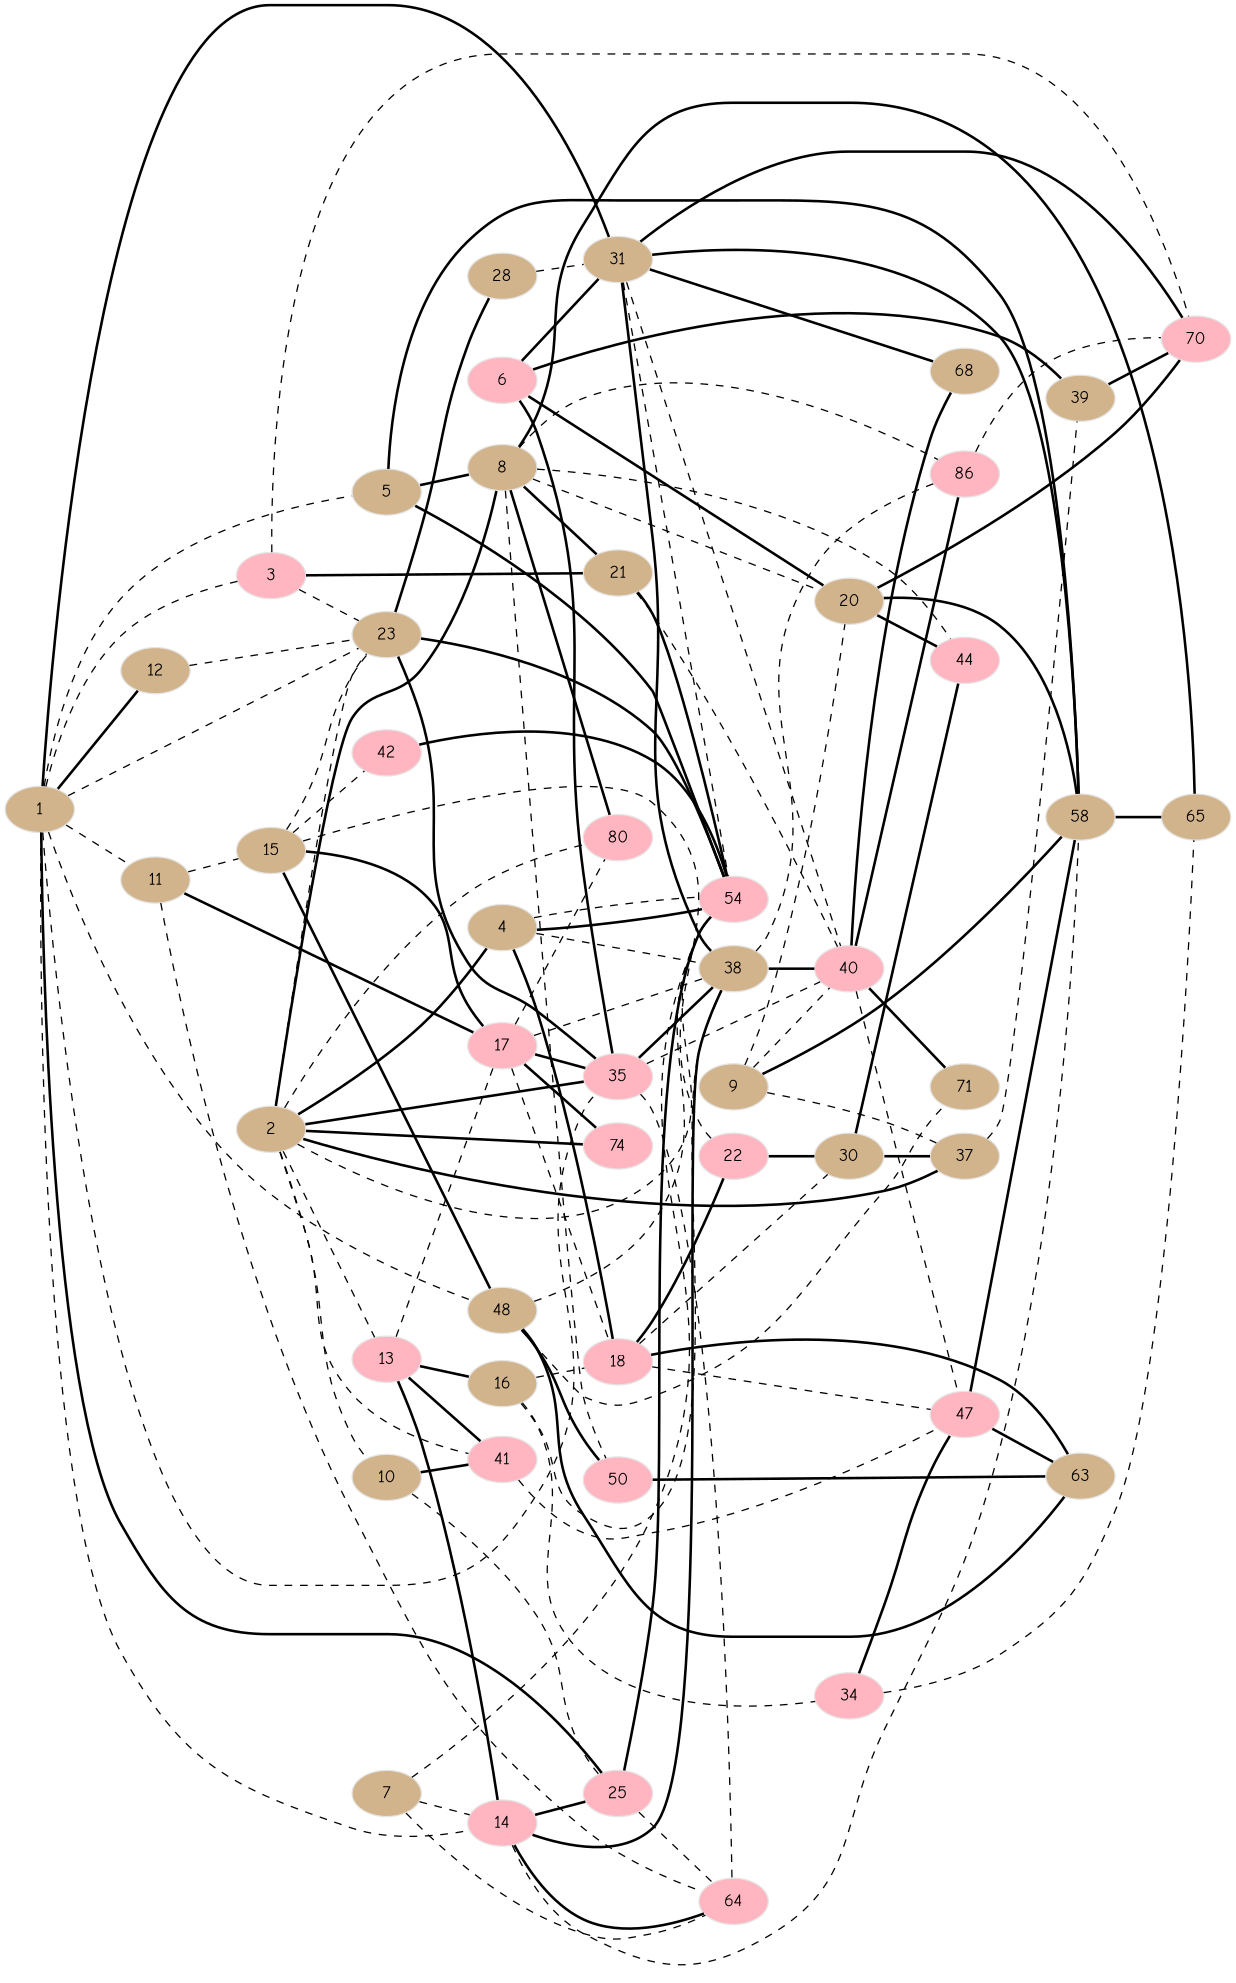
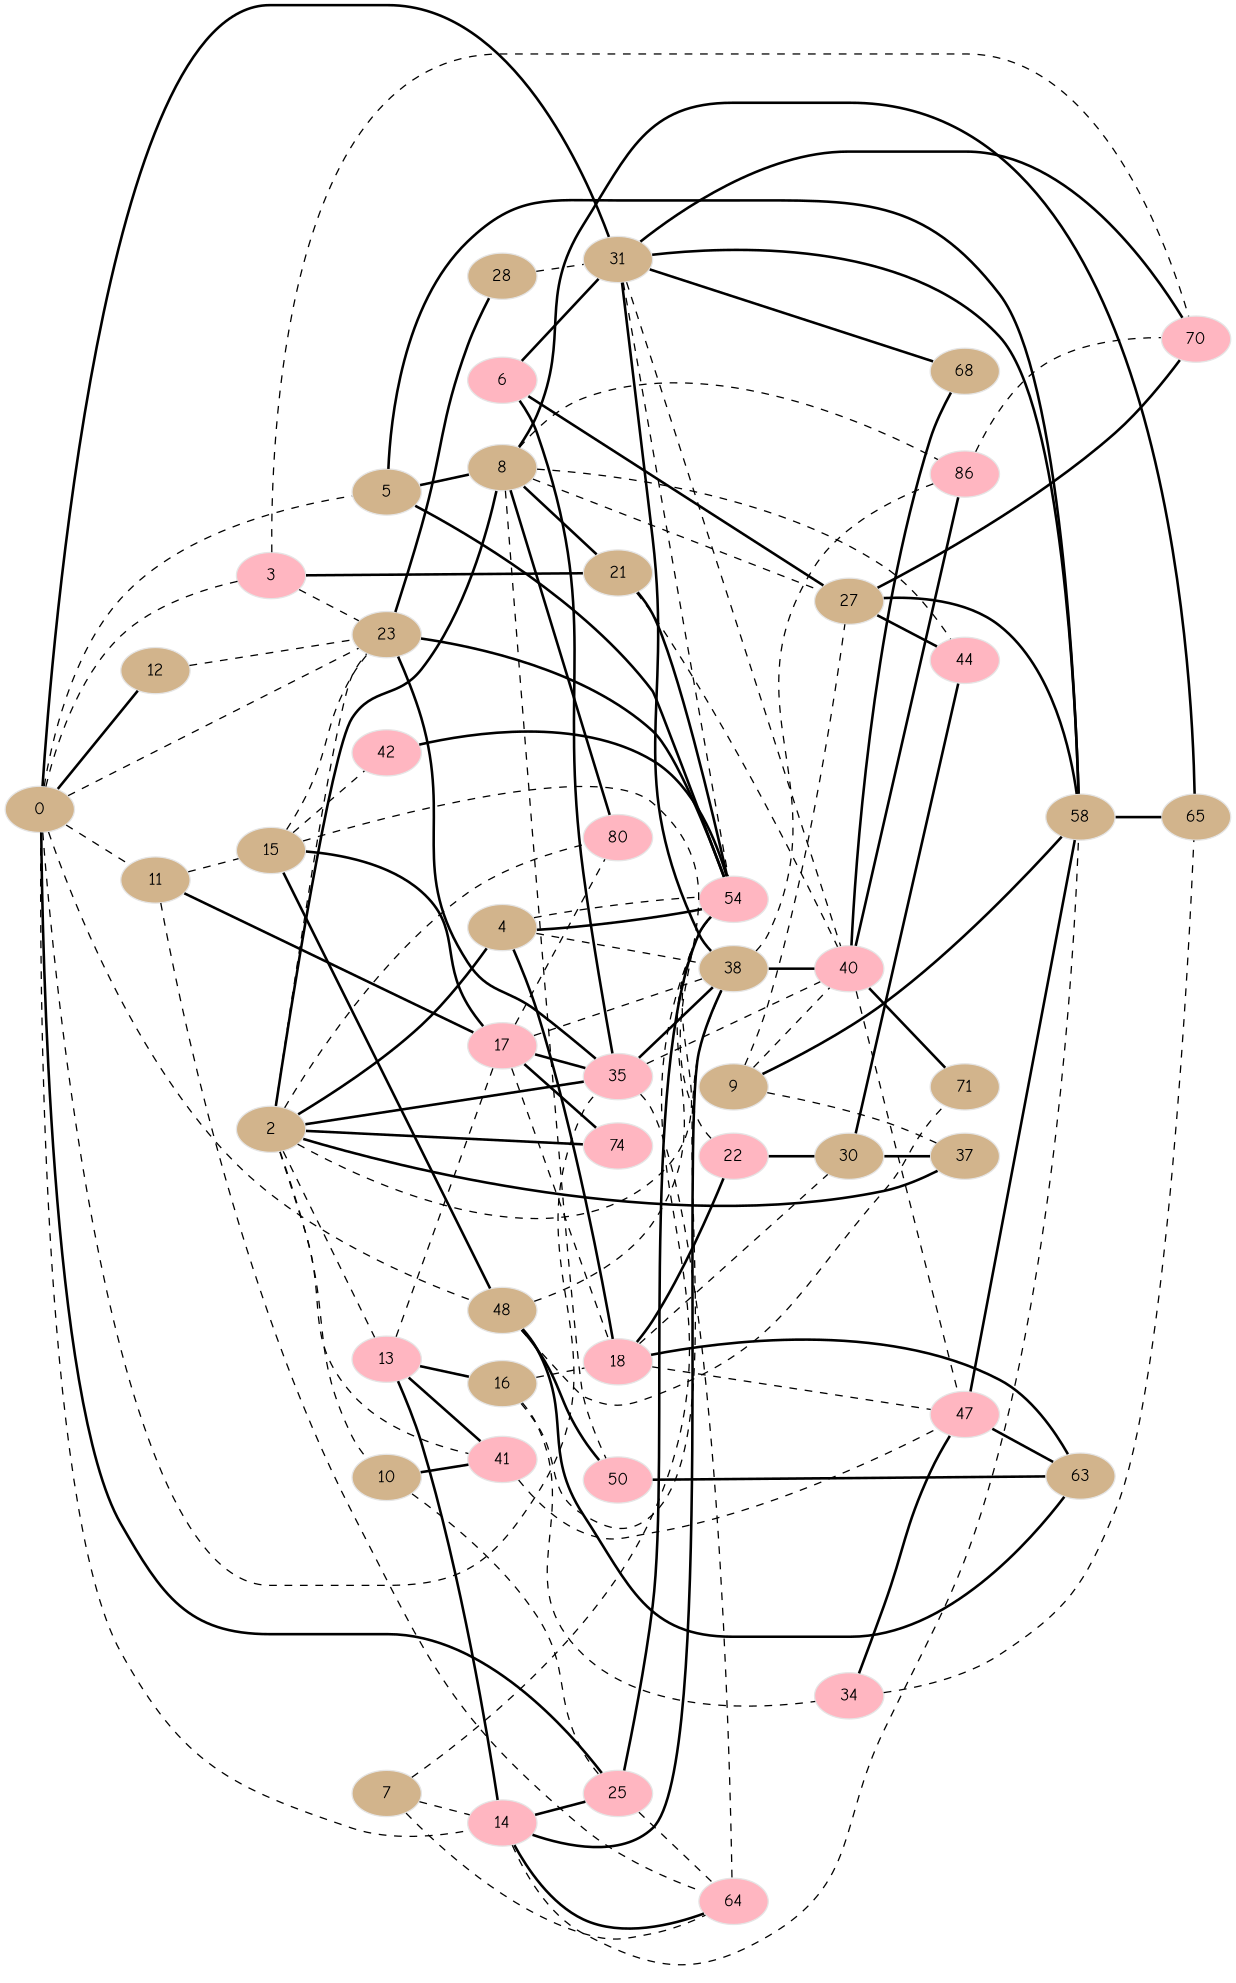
node "39": removed
node "20": label "20" -> "27"
node "1": label "1" -> "0"
